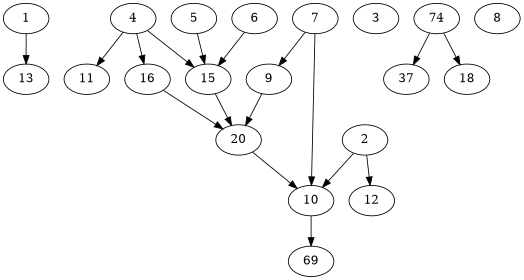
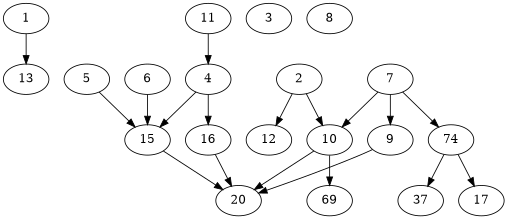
edge "4" -> "11": reversed
node "18": label "18" -> "17"
edge "7" -> "74": added
edge "20" -> "10": reversed
